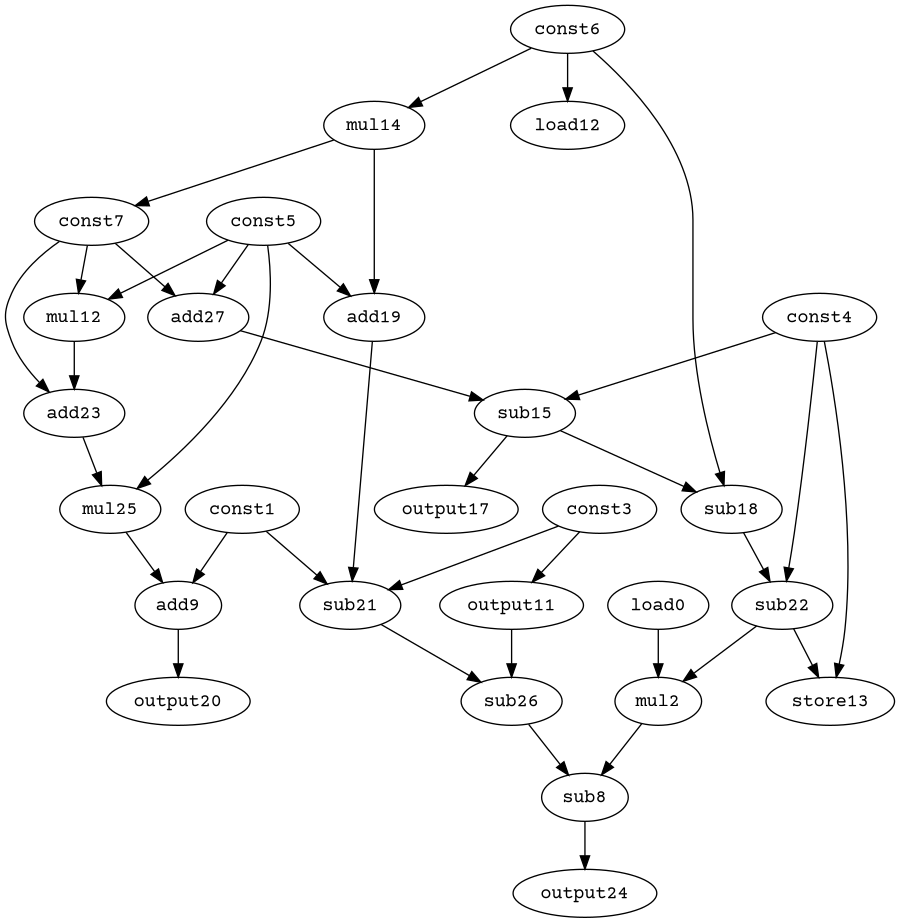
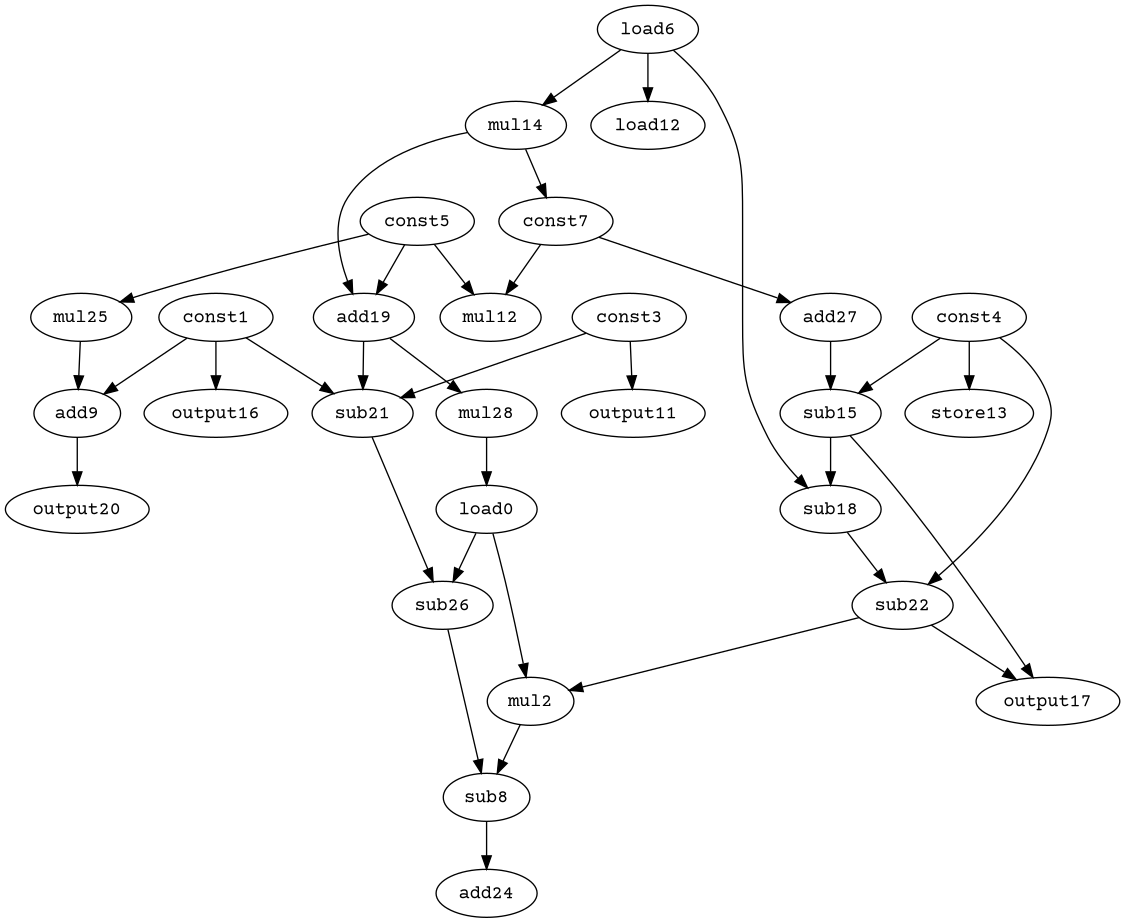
node "const6": label "const6" -> "load6"
edge "const5" -> "add27": removed
node "add23": removed
node "output16": added
node "mul28": added
edge "output11" -> "sub26": now "load0" -> "sub26"
edge "sub22" -> "store13": now "sub22" -> "output17"
node "output24": label "output24" -> "add24"
